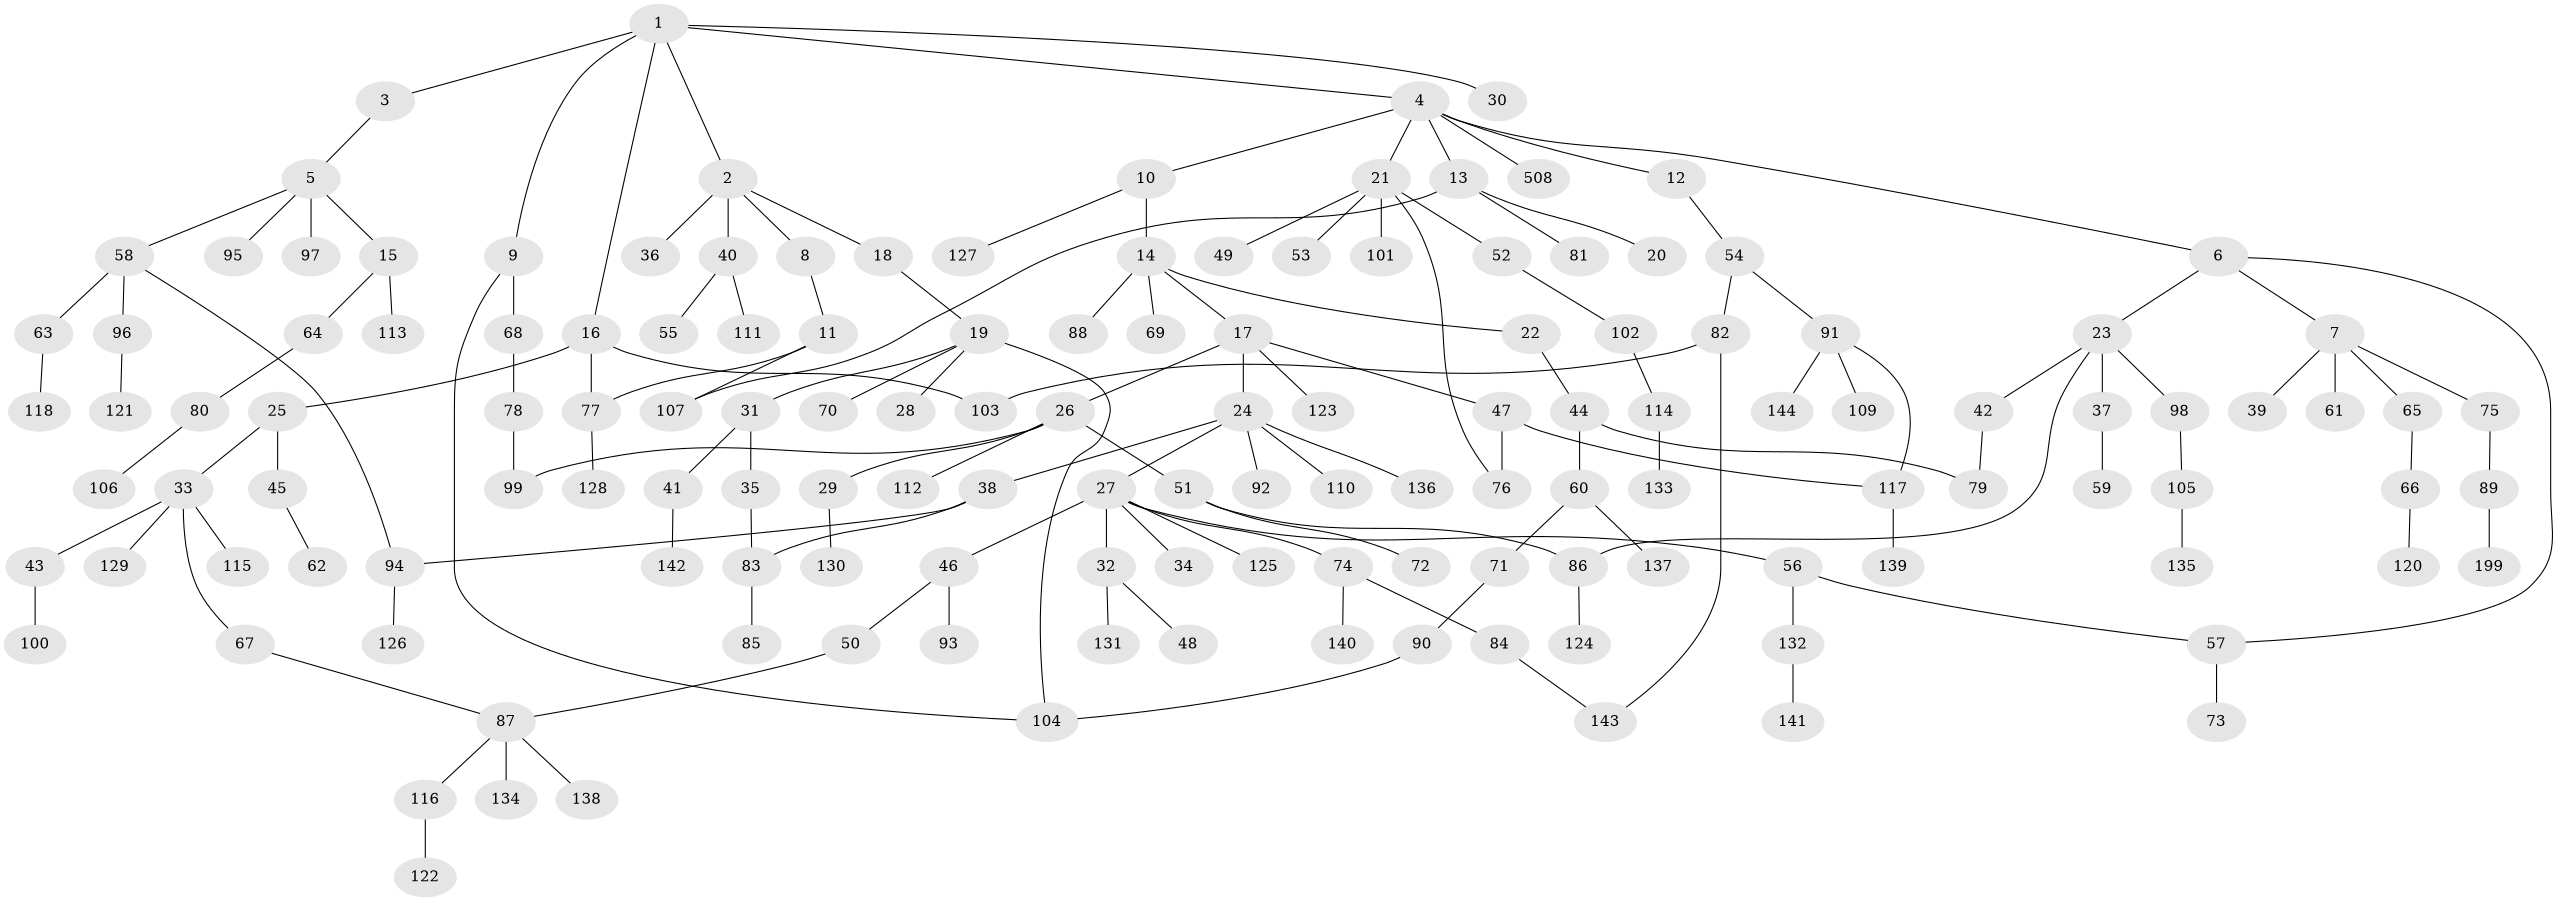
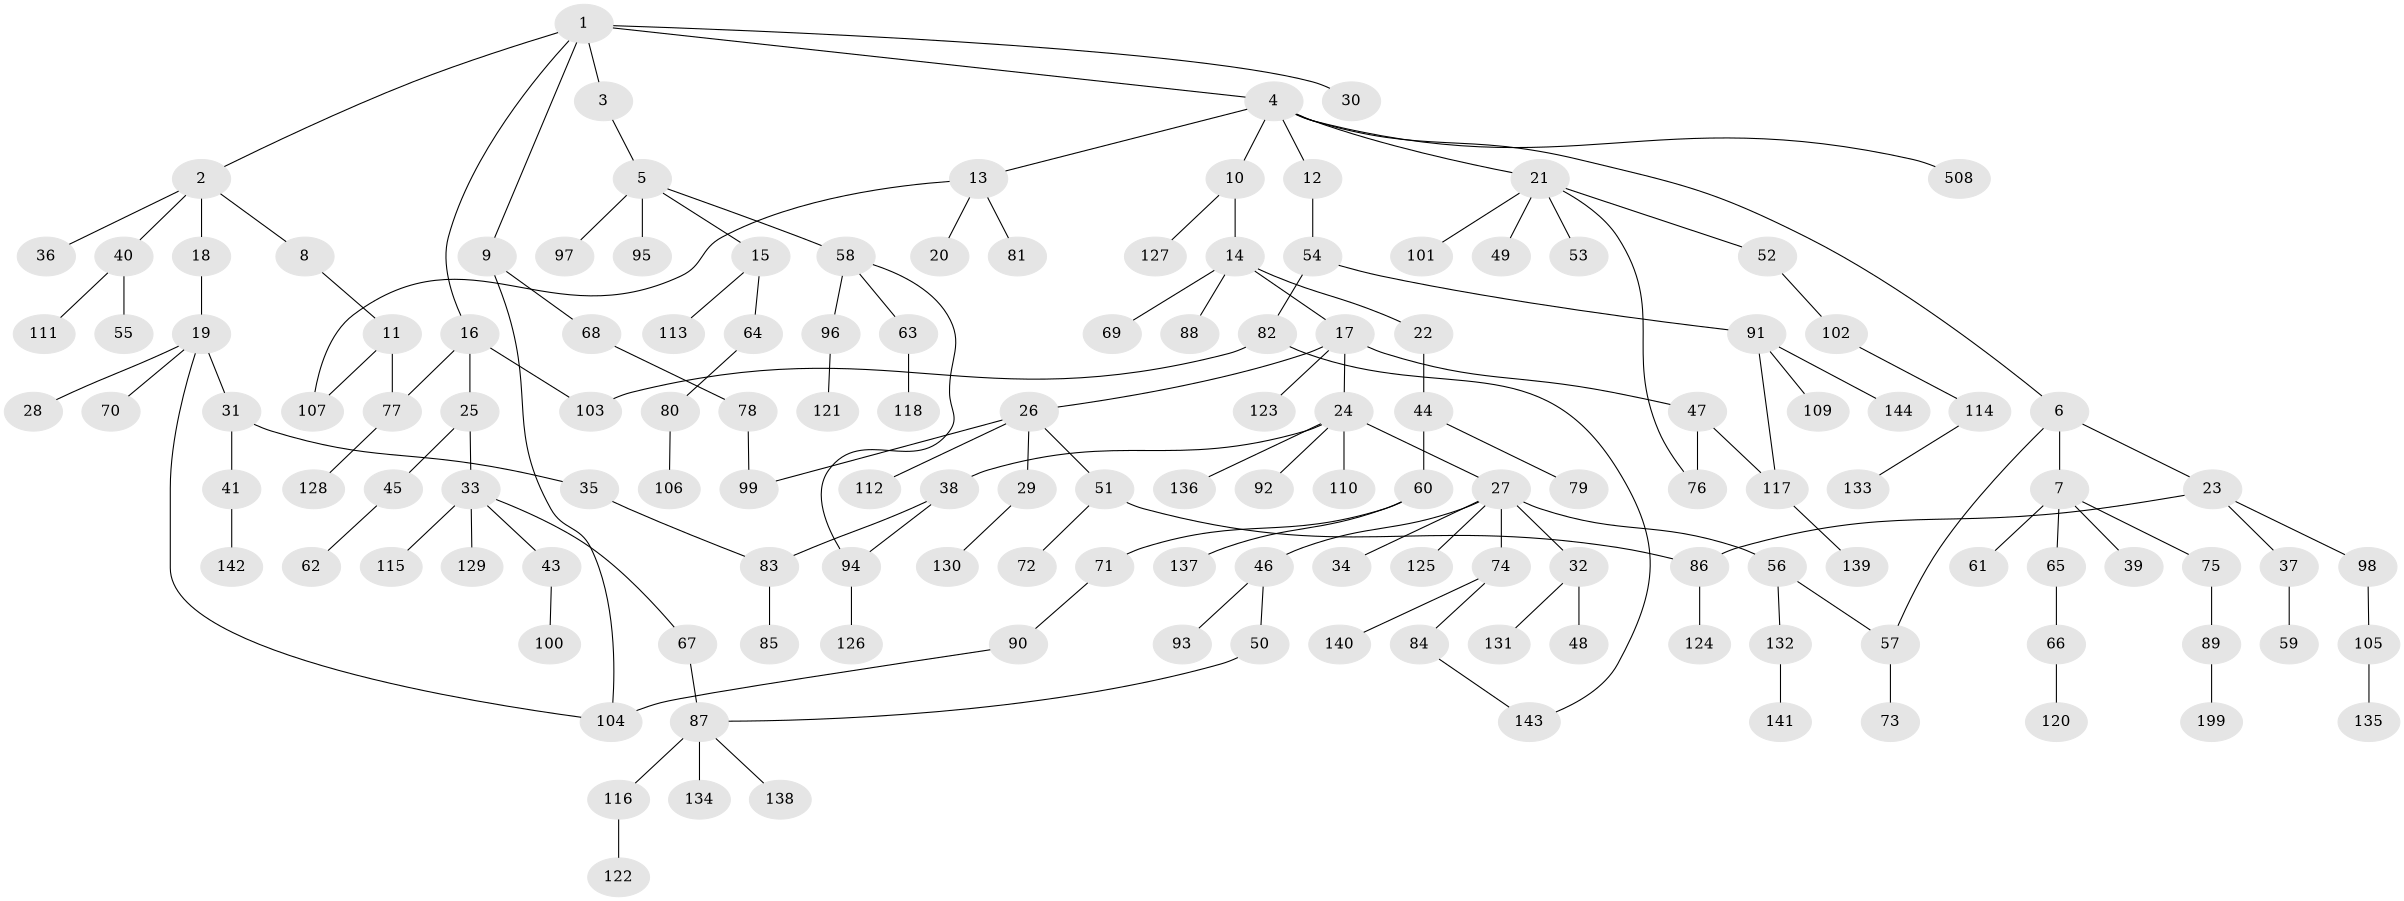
node "42": removed
